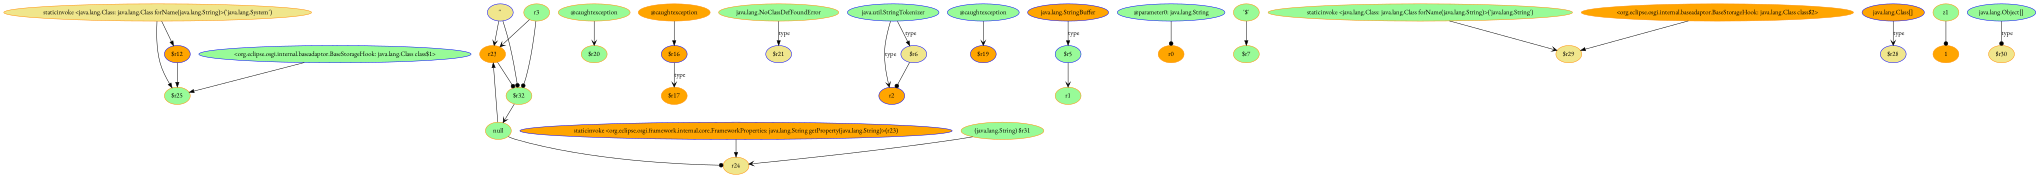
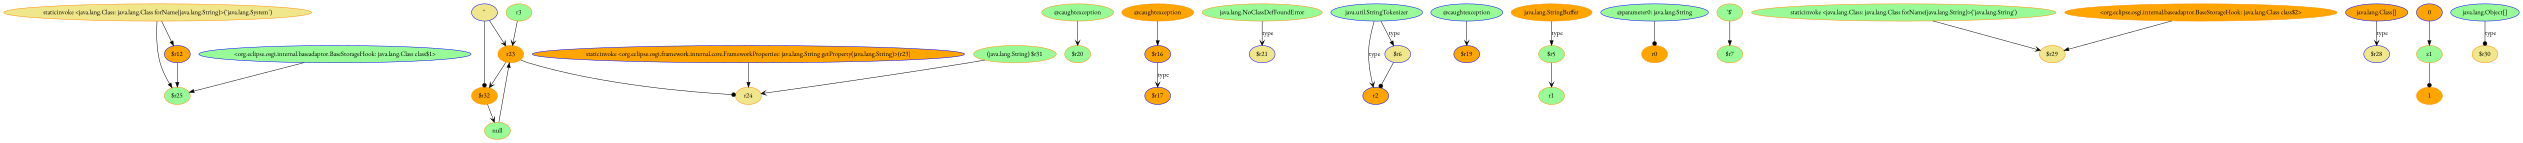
node "java.lang.StringBuffer": color blue -> darkorange
node "0": added
edge "java.lang.NoClassDefFoundError" -> "$r21": arrowhead normal -> vee
edge "r3" -> "$r32": removed
node "$r5": color blue -> darkorange
edge "r23" -> "$r32": arrowhead dot -> vee
node "$r32": fillcolor palegreen -> orange
node "$r17": color darkorange -> blue
edge "null" -> "r24": now "r23" -> "r24"
